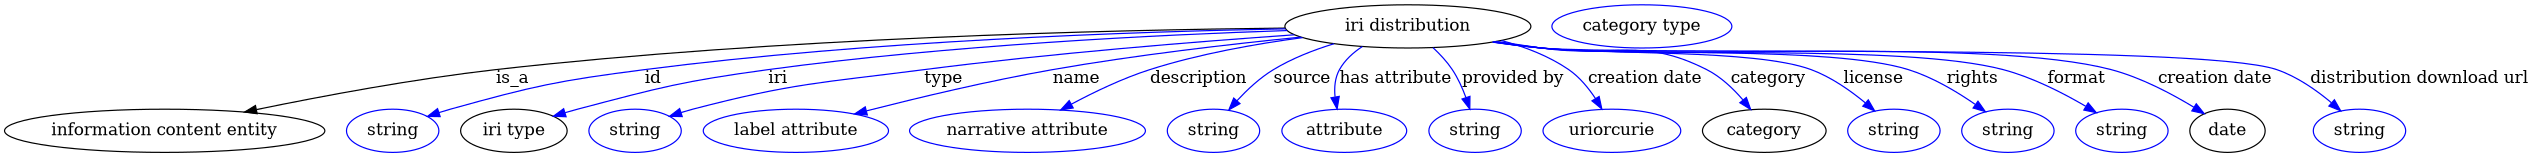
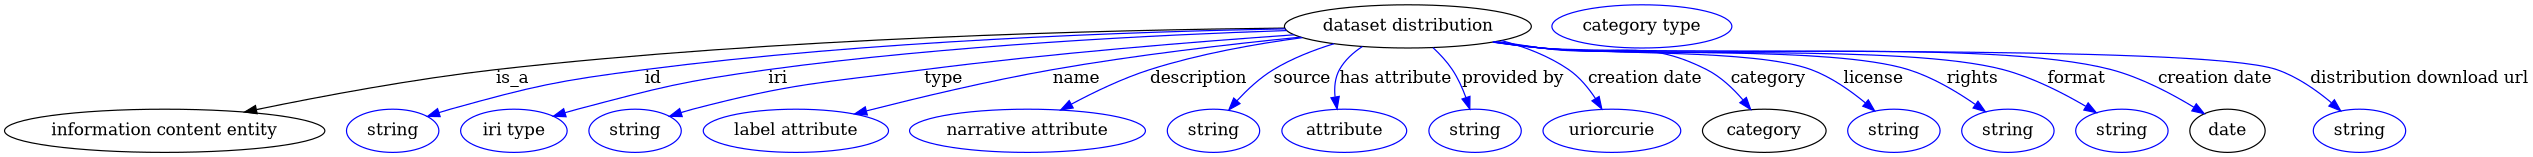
node "iri distribution": label "iri distribution" -> "dataset distribution"
node "iri type": color black -> blue
